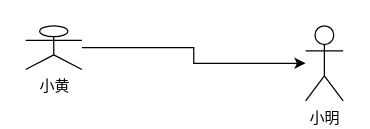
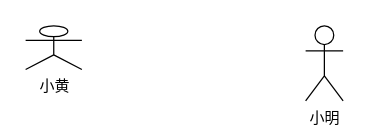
edge "小黄" -> "小明": removed
